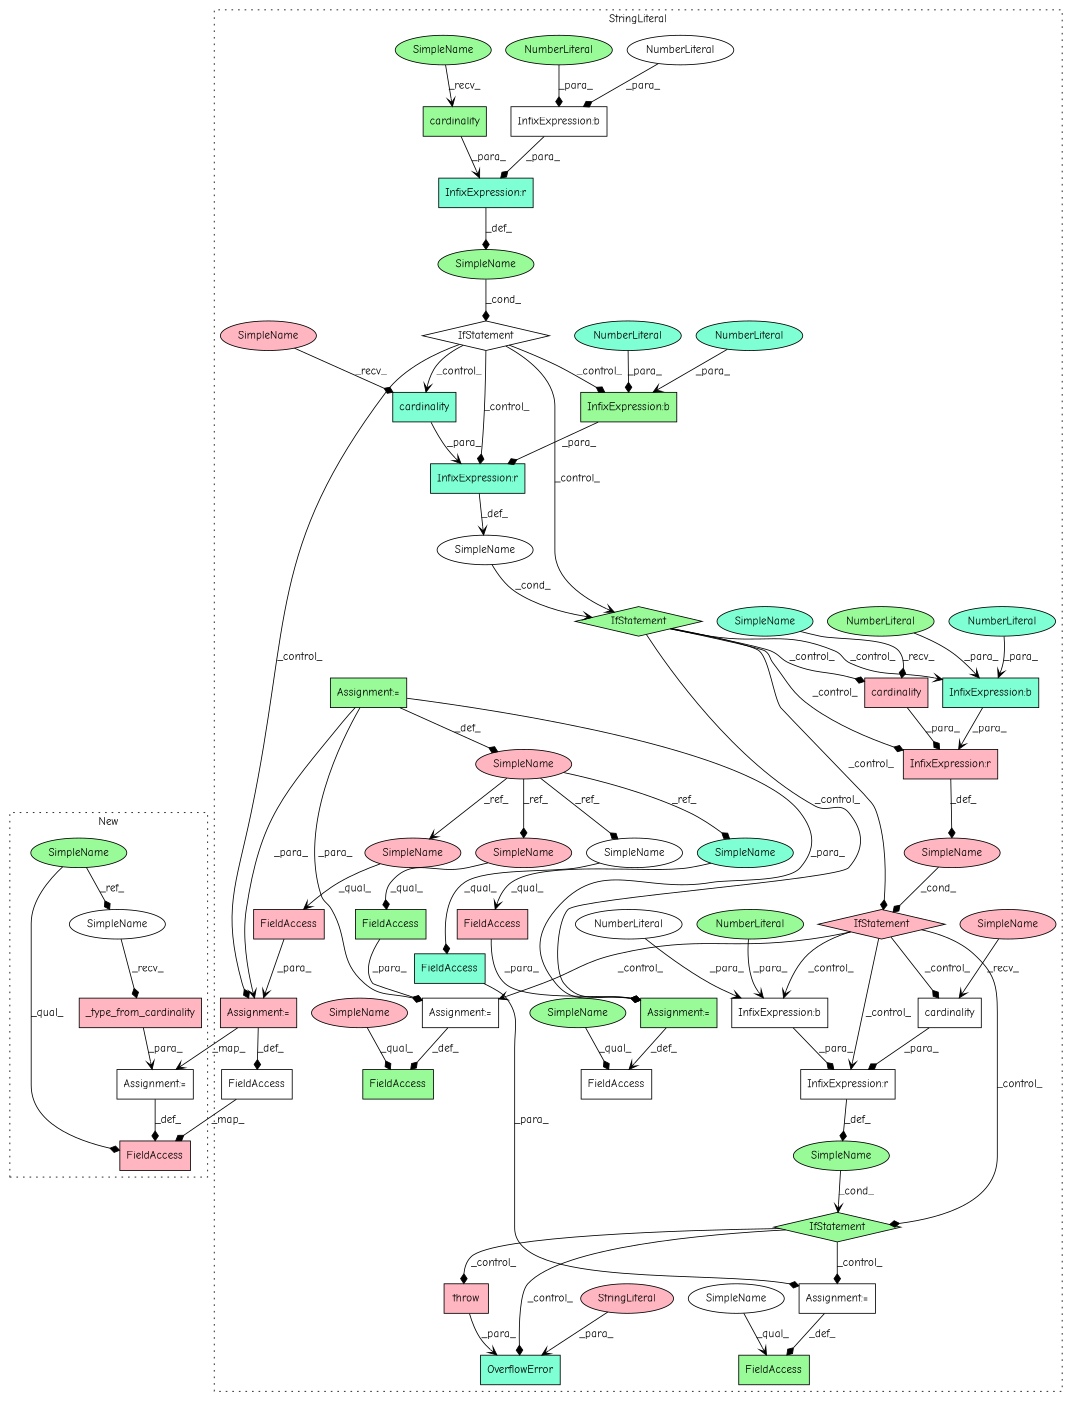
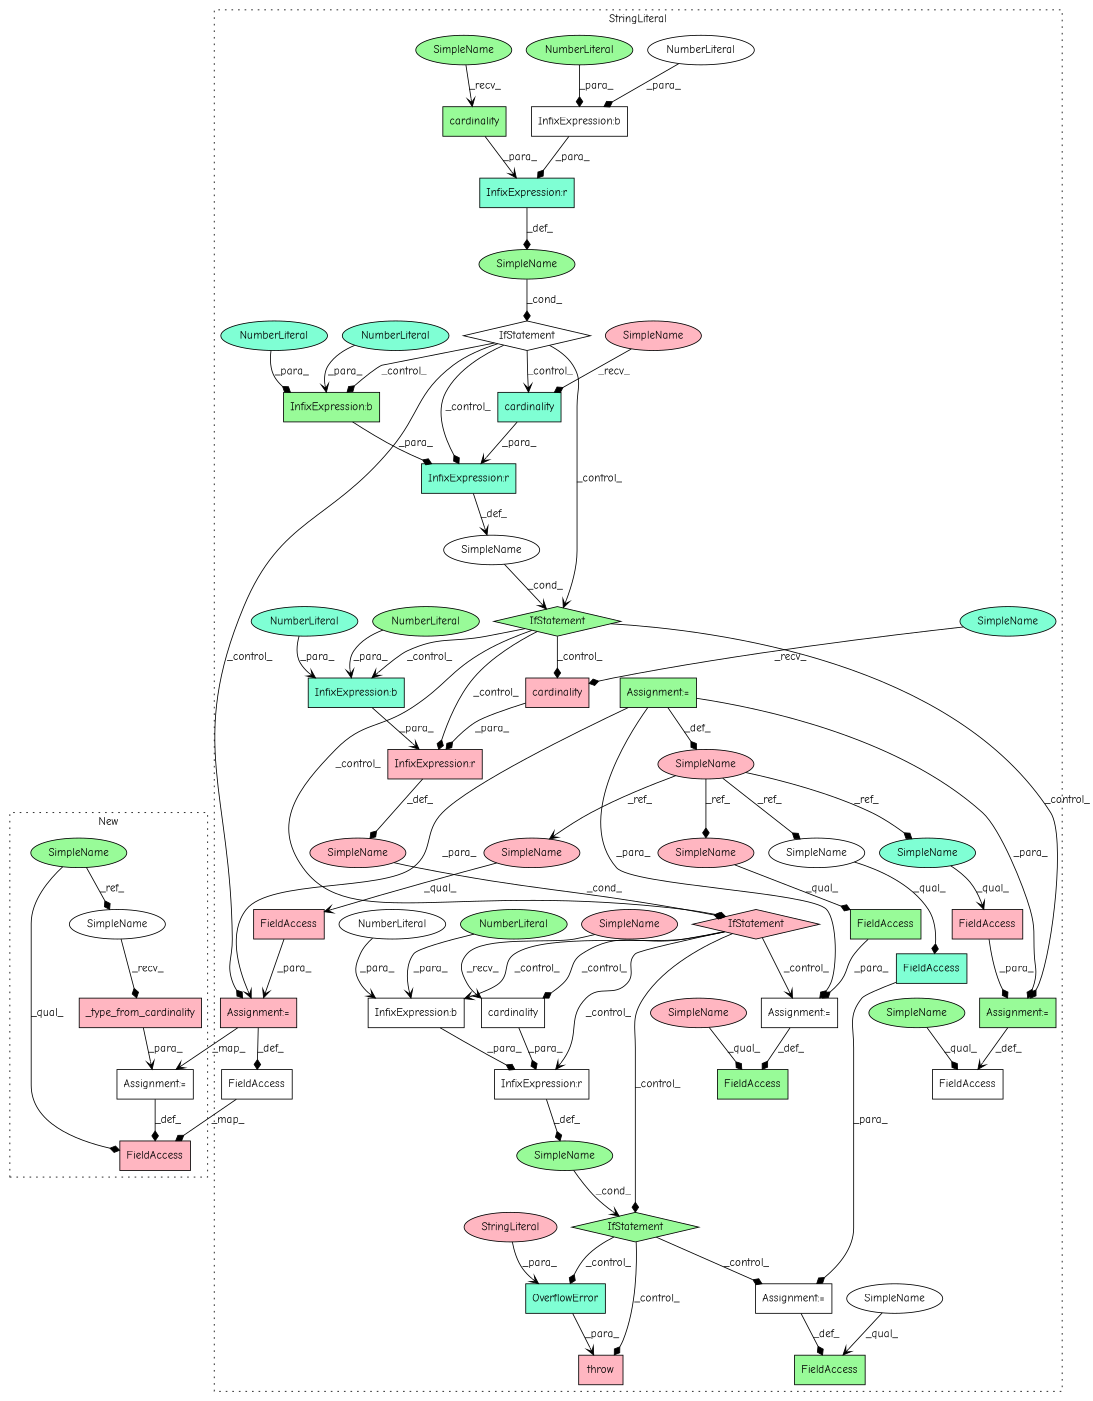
edge "throw" -> "OverflowError": reversed
